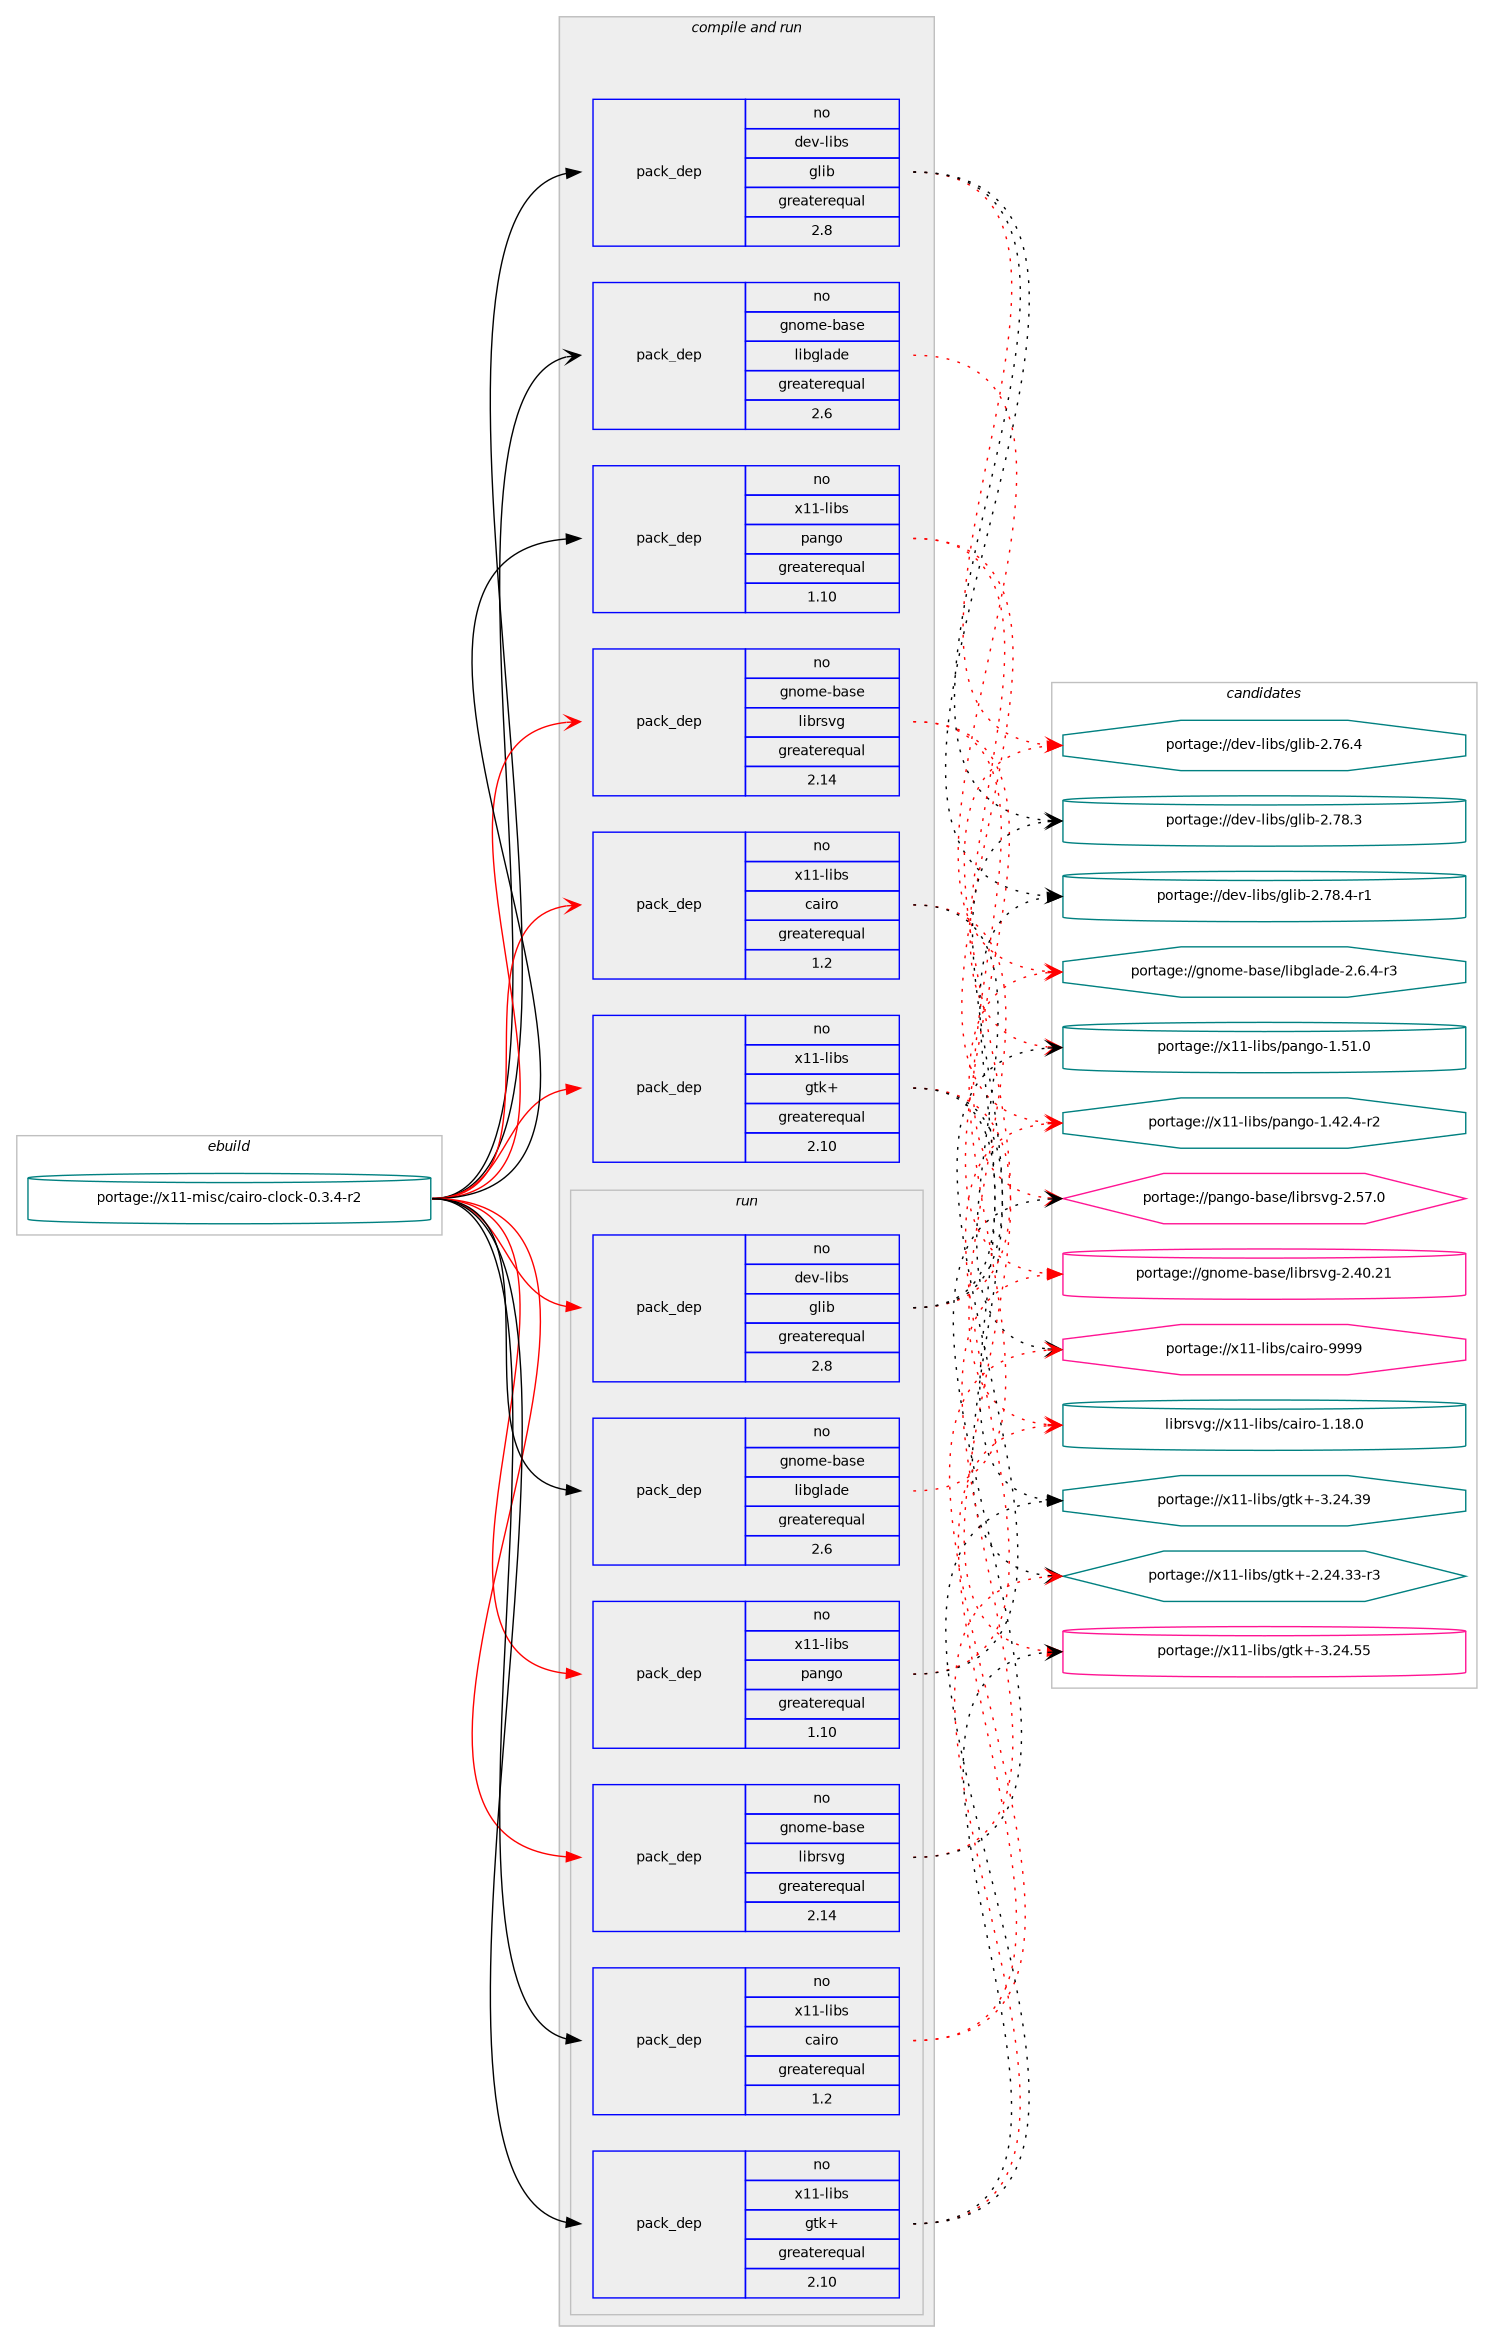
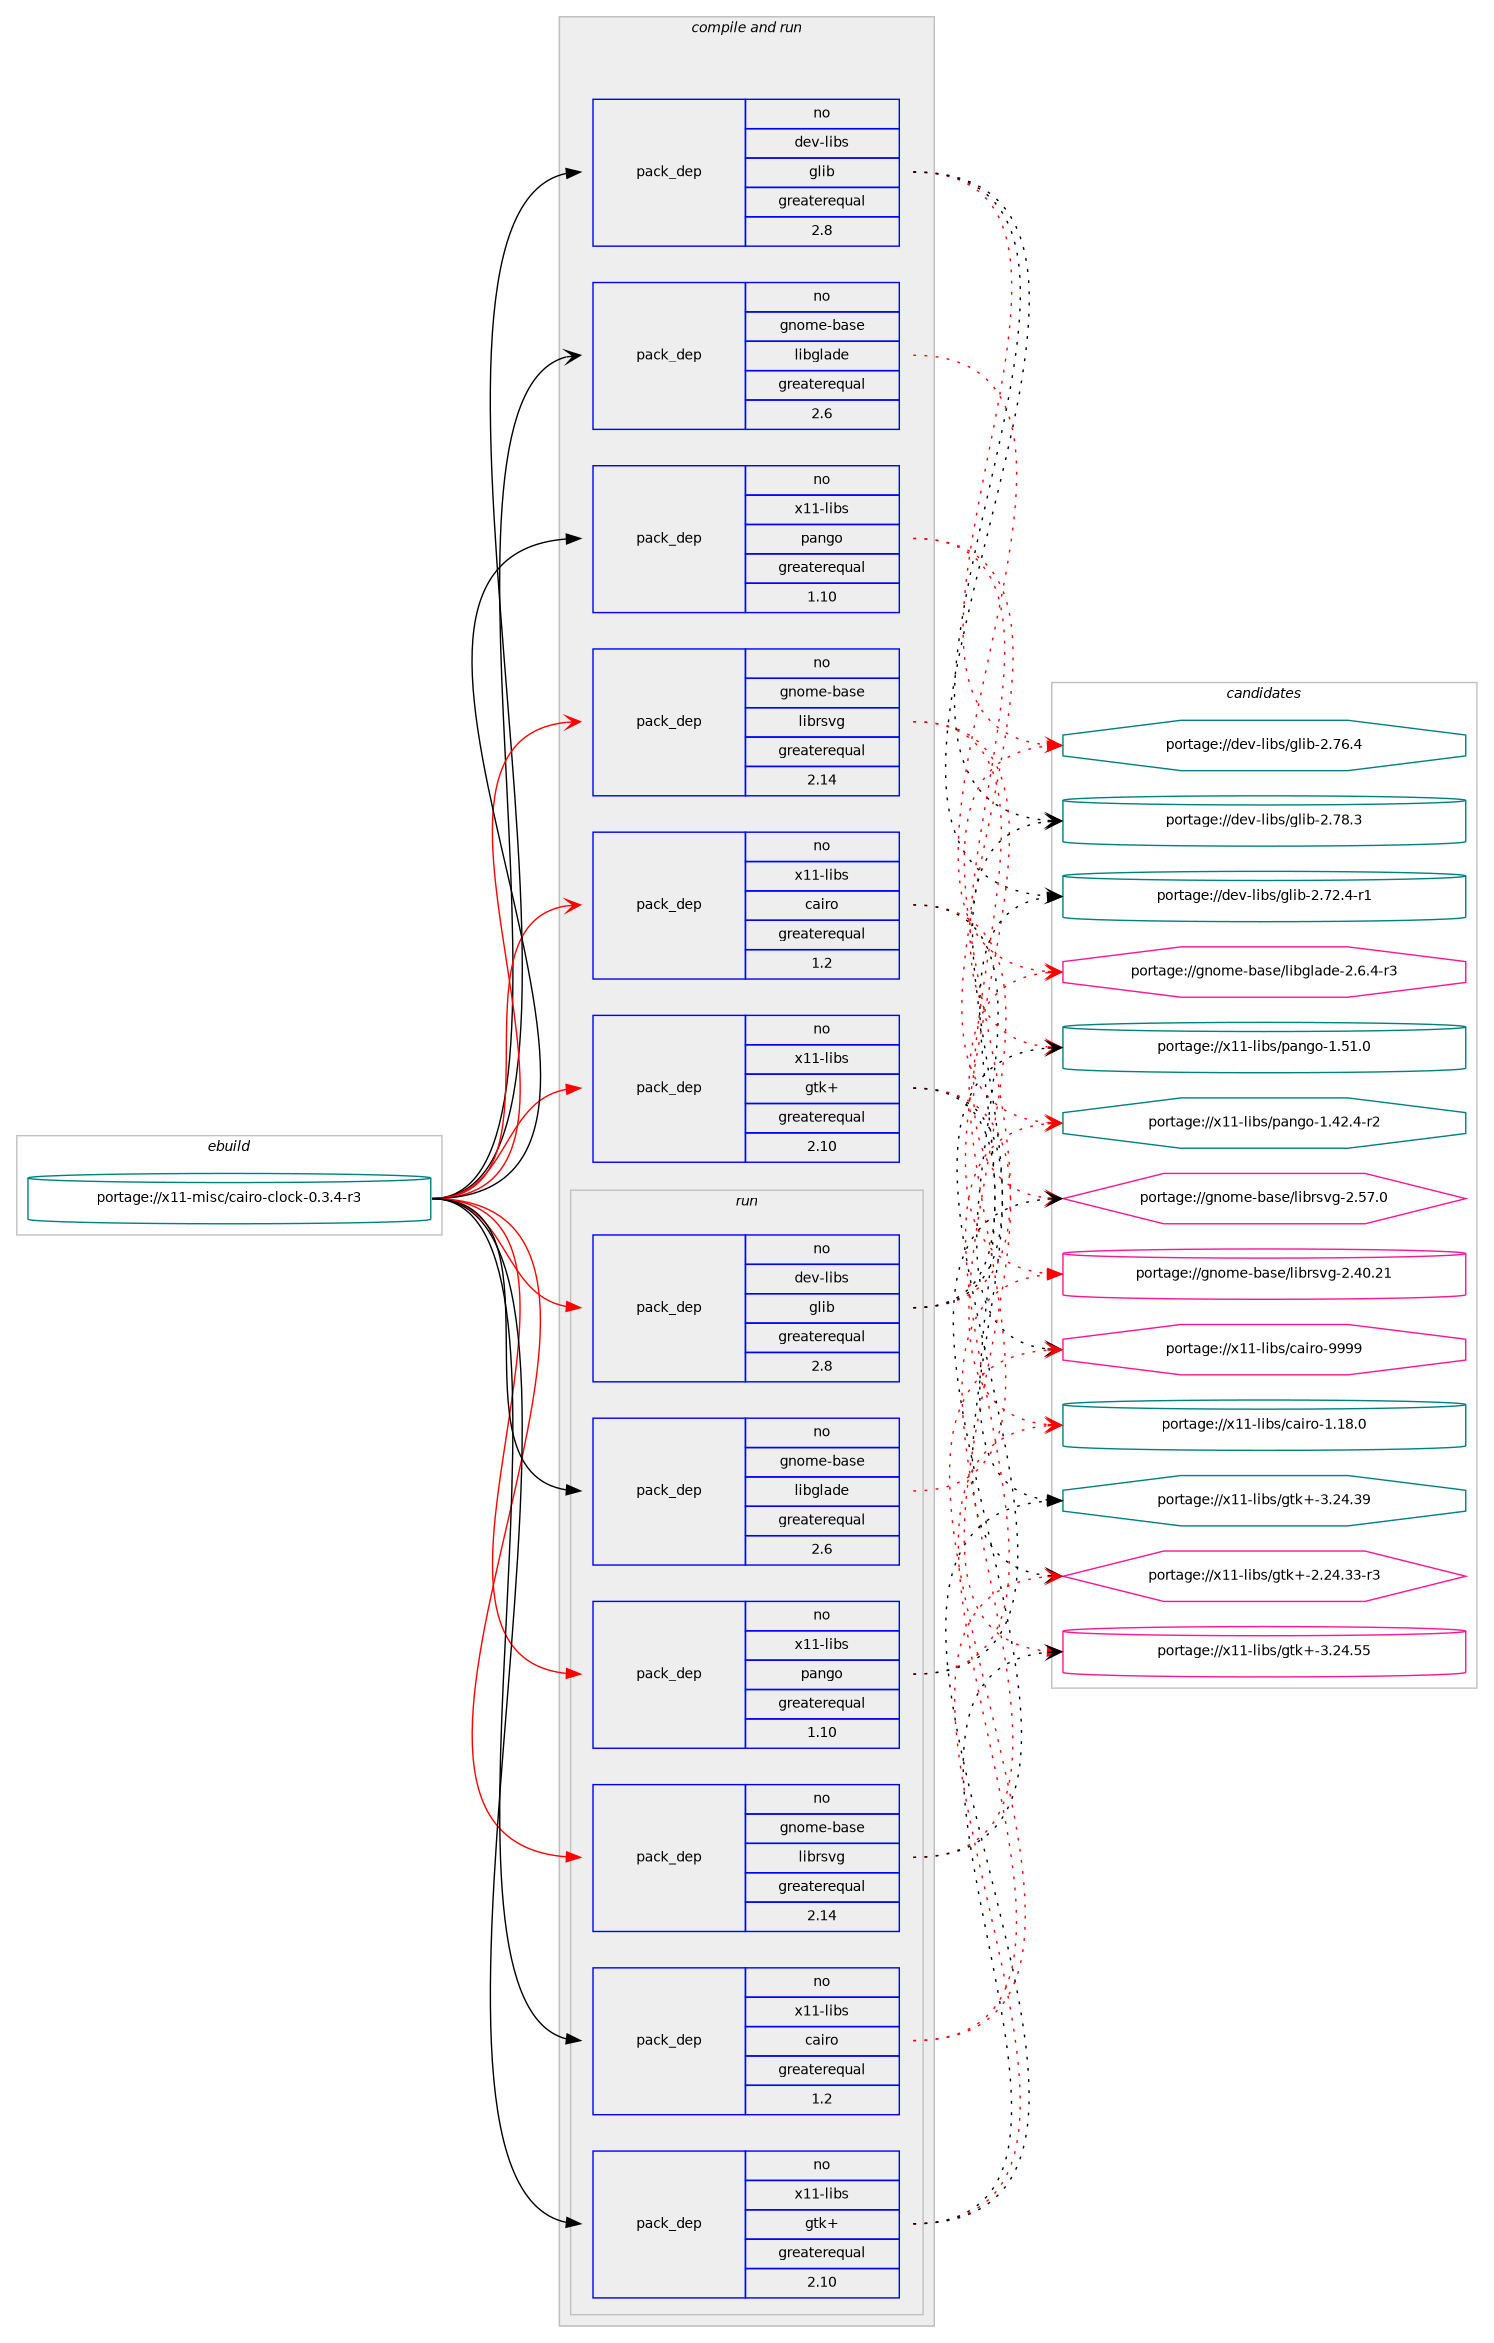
node "portage://dev-libs/glib-2.78.4-r1": label "portage://dev-libs/glib-2.78.4-r1" -> "portage://dev-libs/glib-2.72.4-r1"
node "portage://gnome-base/libglade-2.6.4-r3": color teal -> deeppink
node "portage://x11-misc/cairo-clock-0.3.4-r2": label "portage://x11-misc/cairo-clock-0.3.4-r2" -> "portage://x11-misc/cairo-clock-0.3.4-r3"
node "portage://pango-base/librsvg-2.57.0": label "portage://pango-base/librsvg-2.57.0" -> "portage://gnome-base/librsvg-2.57.0"
node "librsvg://x11-libs/cairo-1.18.0": label "librsvg://x11-libs/cairo-1.18.0" -> "portage://x11-libs/cairo-1.18.0"
node "portage://x11-libs/gtk+-2.24.33-r3": color teal -> deeppink
